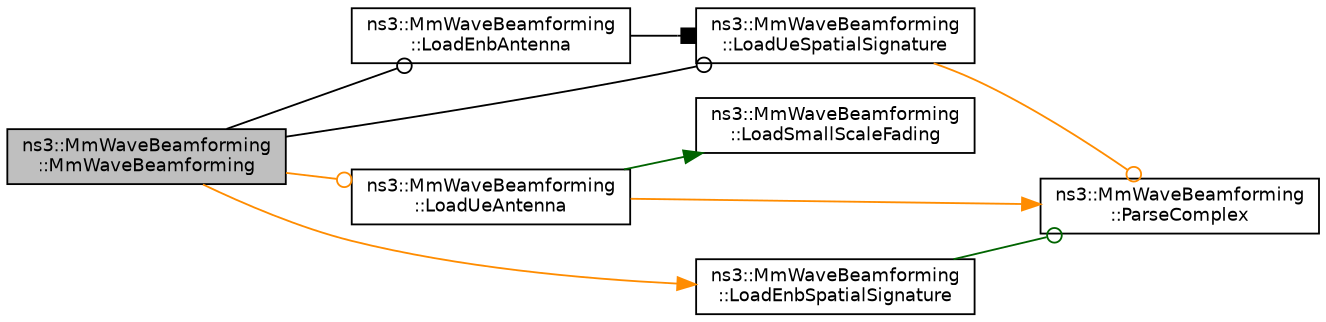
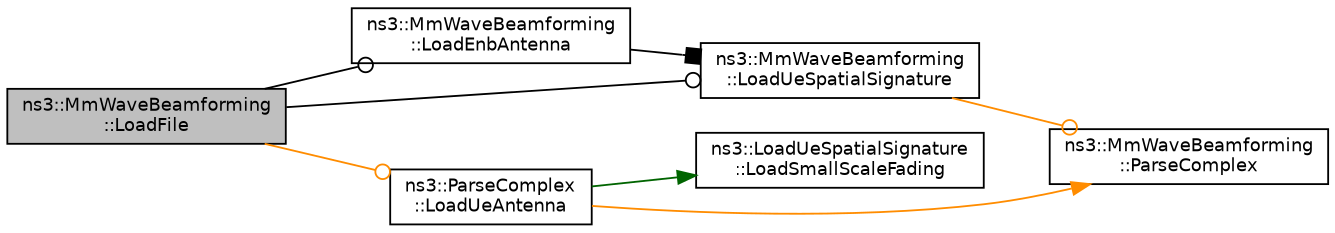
node "ns3::MmWaveBeamforming ::LoadSmallScaleFading": label "ns3::MmWaveBeamforming ::LoadSmallScaleFading" -> "ns3::LoadUeSpatialSignature ::LoadSmallScaleFading"
node "ns3::MmWaveBeamforming ::MmWaveBeamforming": label "ns3::MmWaveBeamforming ::MmWaveBeamforming" -> "ns3::MmWaveBeamforming ::LoadFile"
node "ns3::MmWaveBeamforming ::LoadUeAntenna": label "ns3::MmWaveBeamforming ::LoadUeAntenna" -> "ns3::ParseComplex ::LoadUeAntenna"
node "ns3::MmWaveBeamforming ::LoadEnbSpatialSignature": removed
